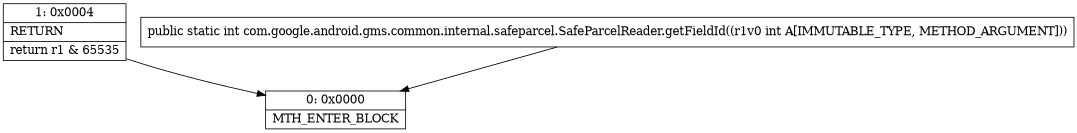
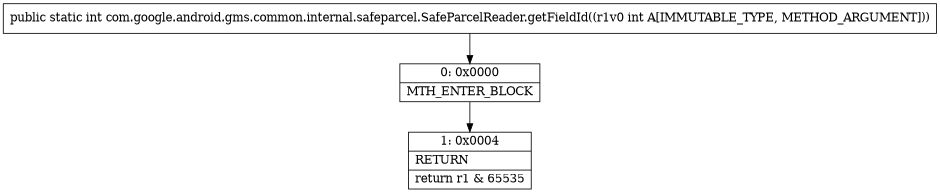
edge "1: 0x0004" -> "0: 0x0000": reversed
